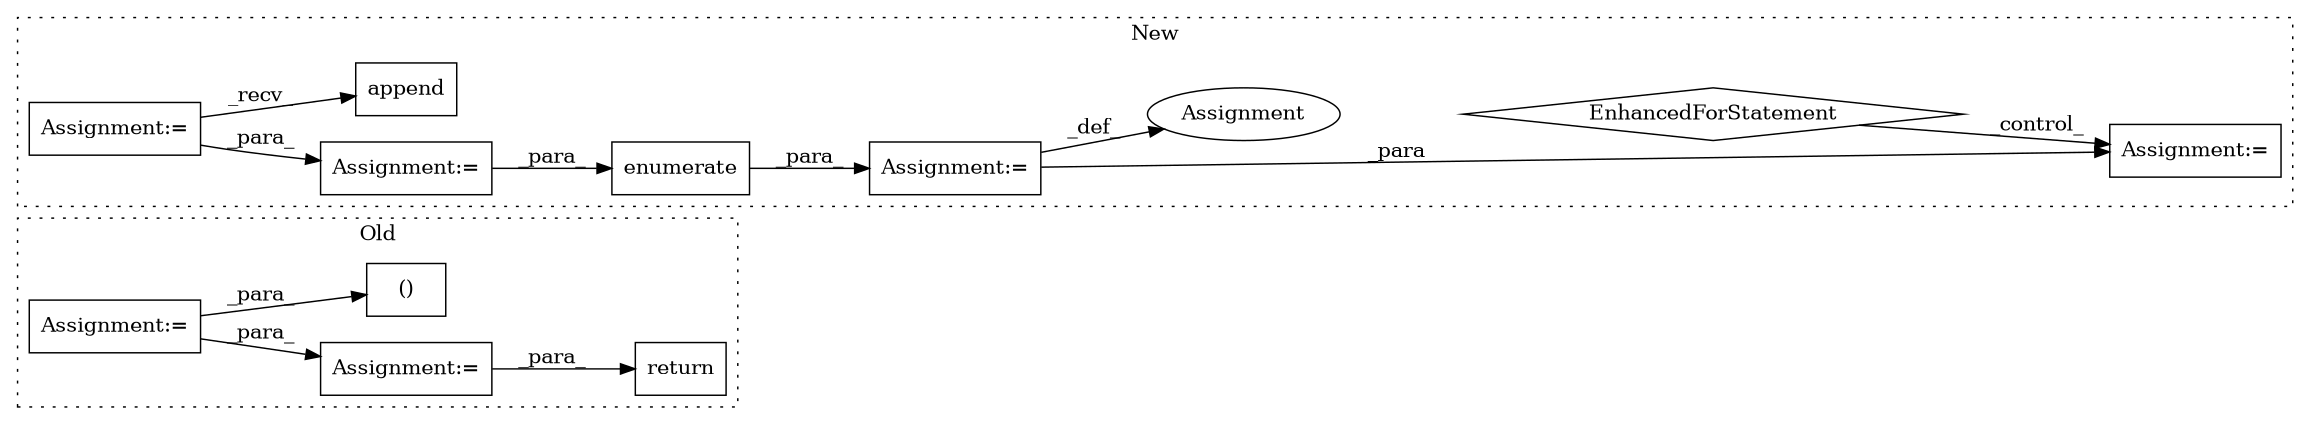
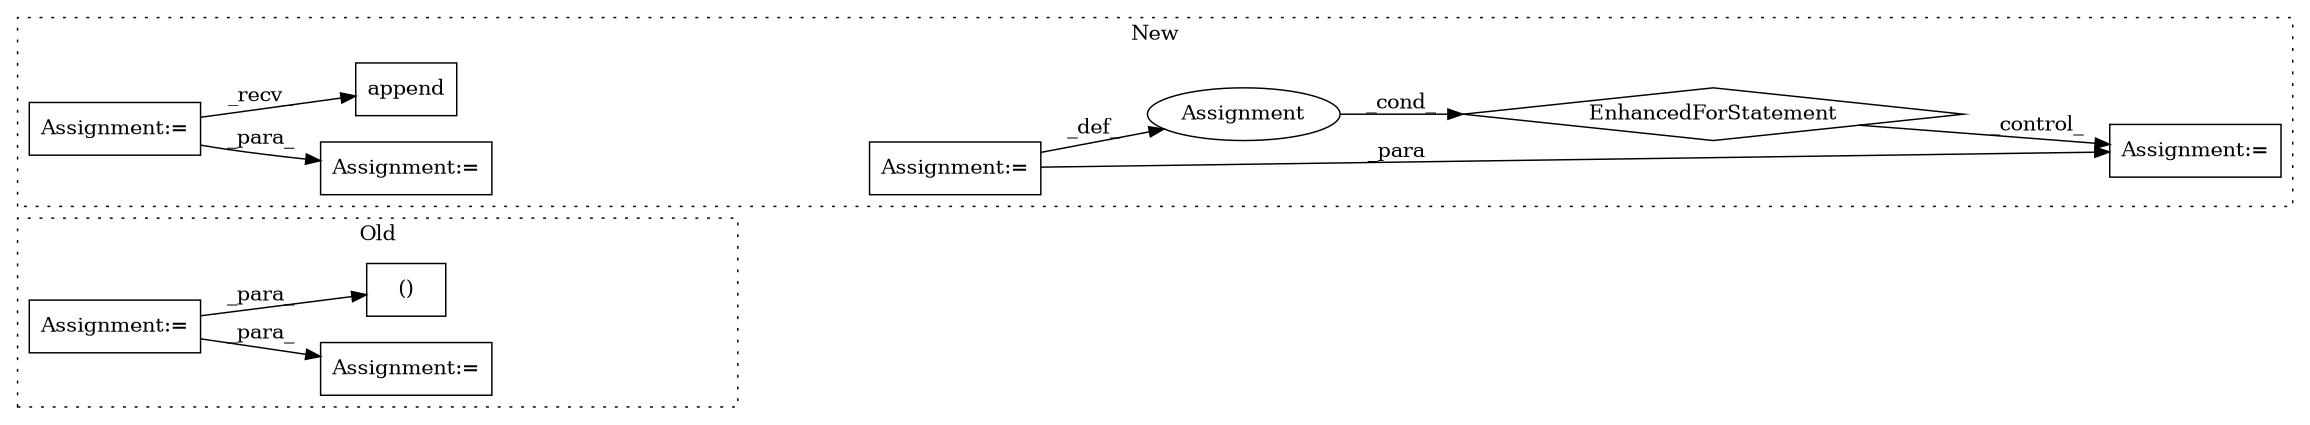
edge "Assignment" -> "EnhancedForStatement": added, label "_cond_"
node "enumerate": removed
node "return": removed
